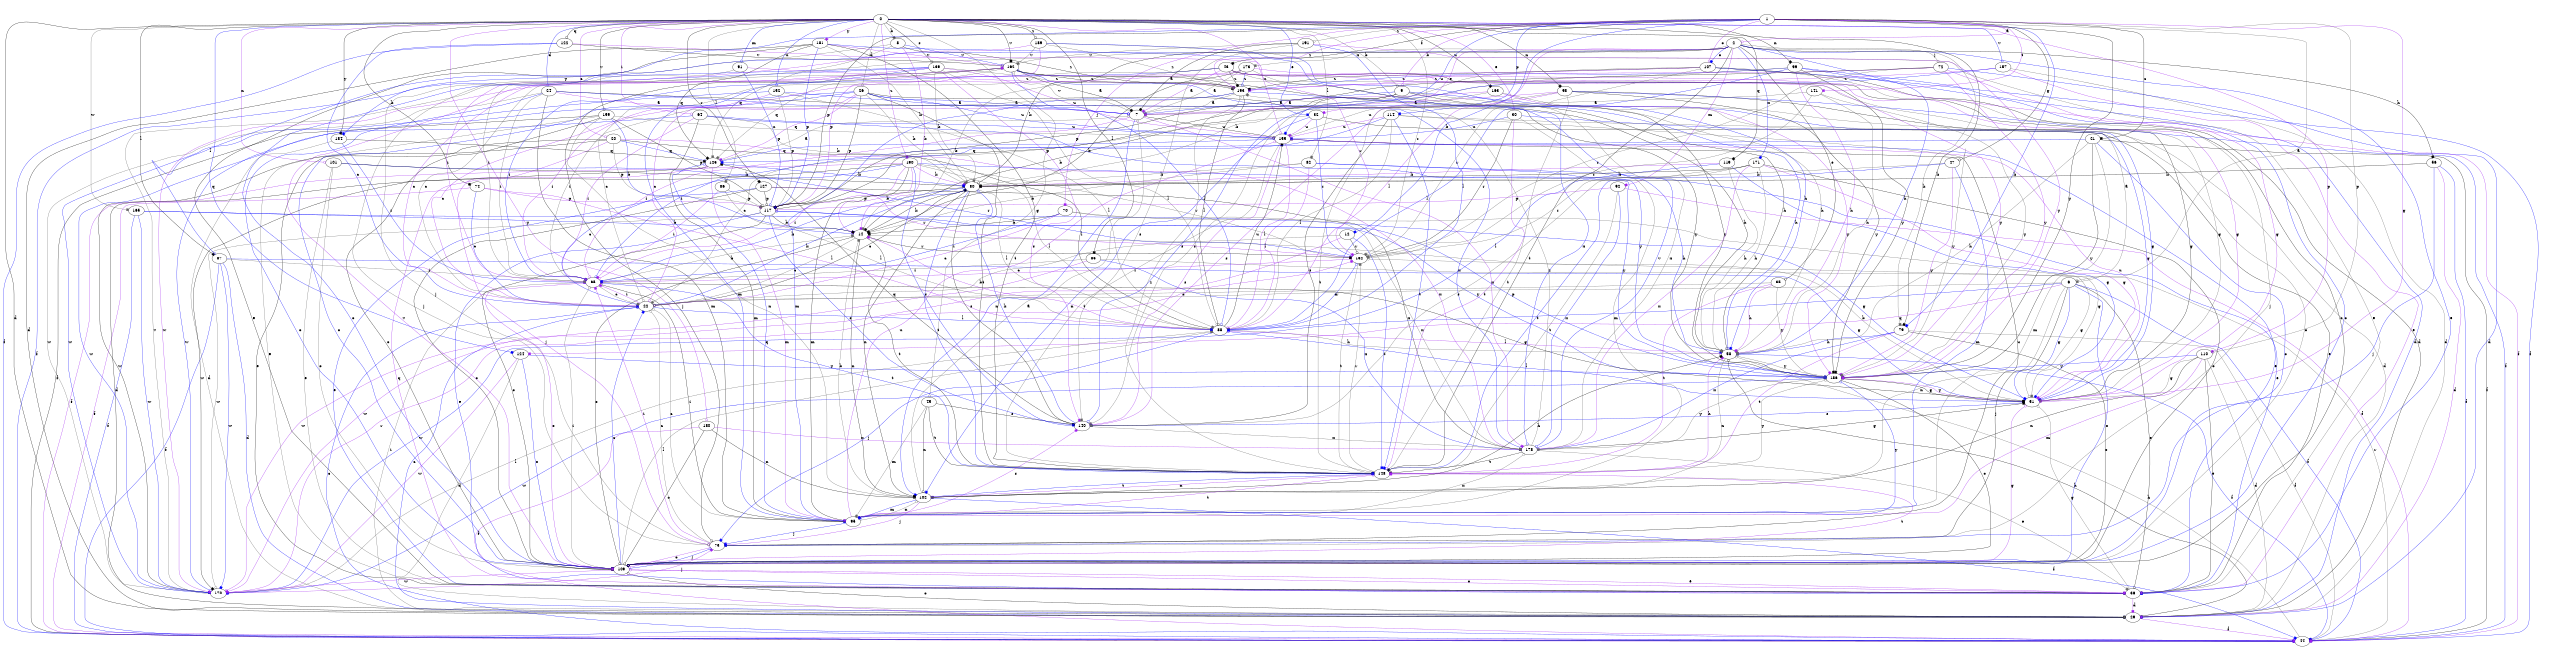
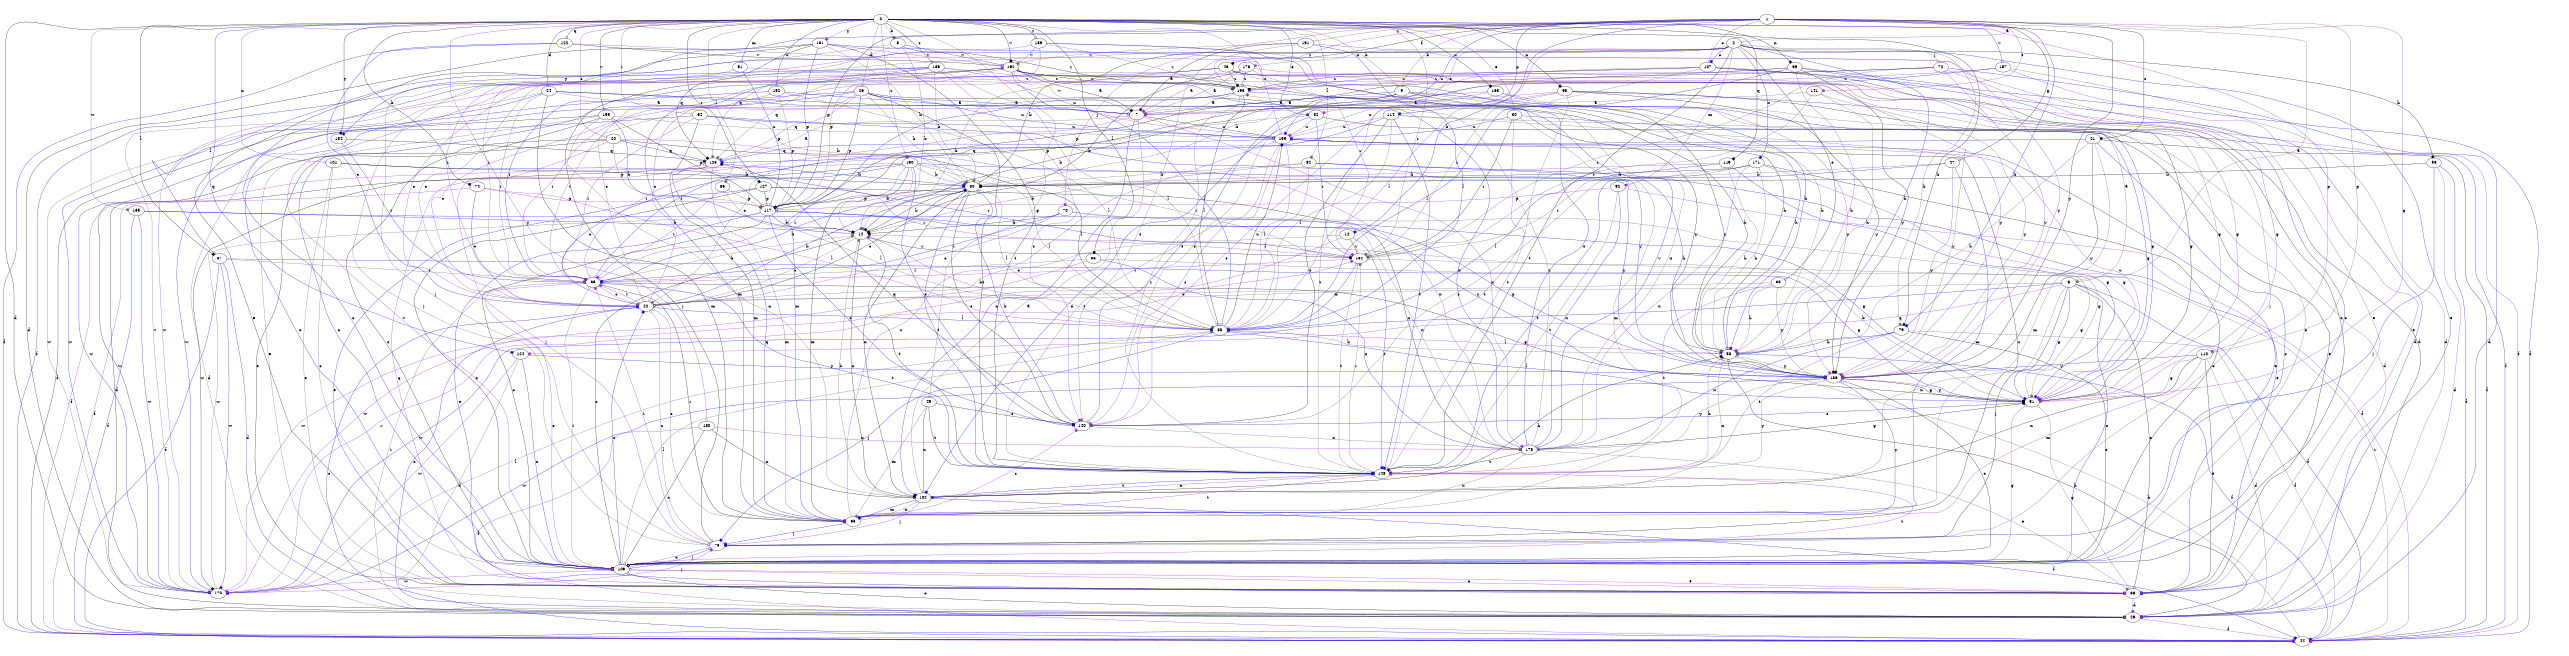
edge "0" -> "64": color purple -> gray40
